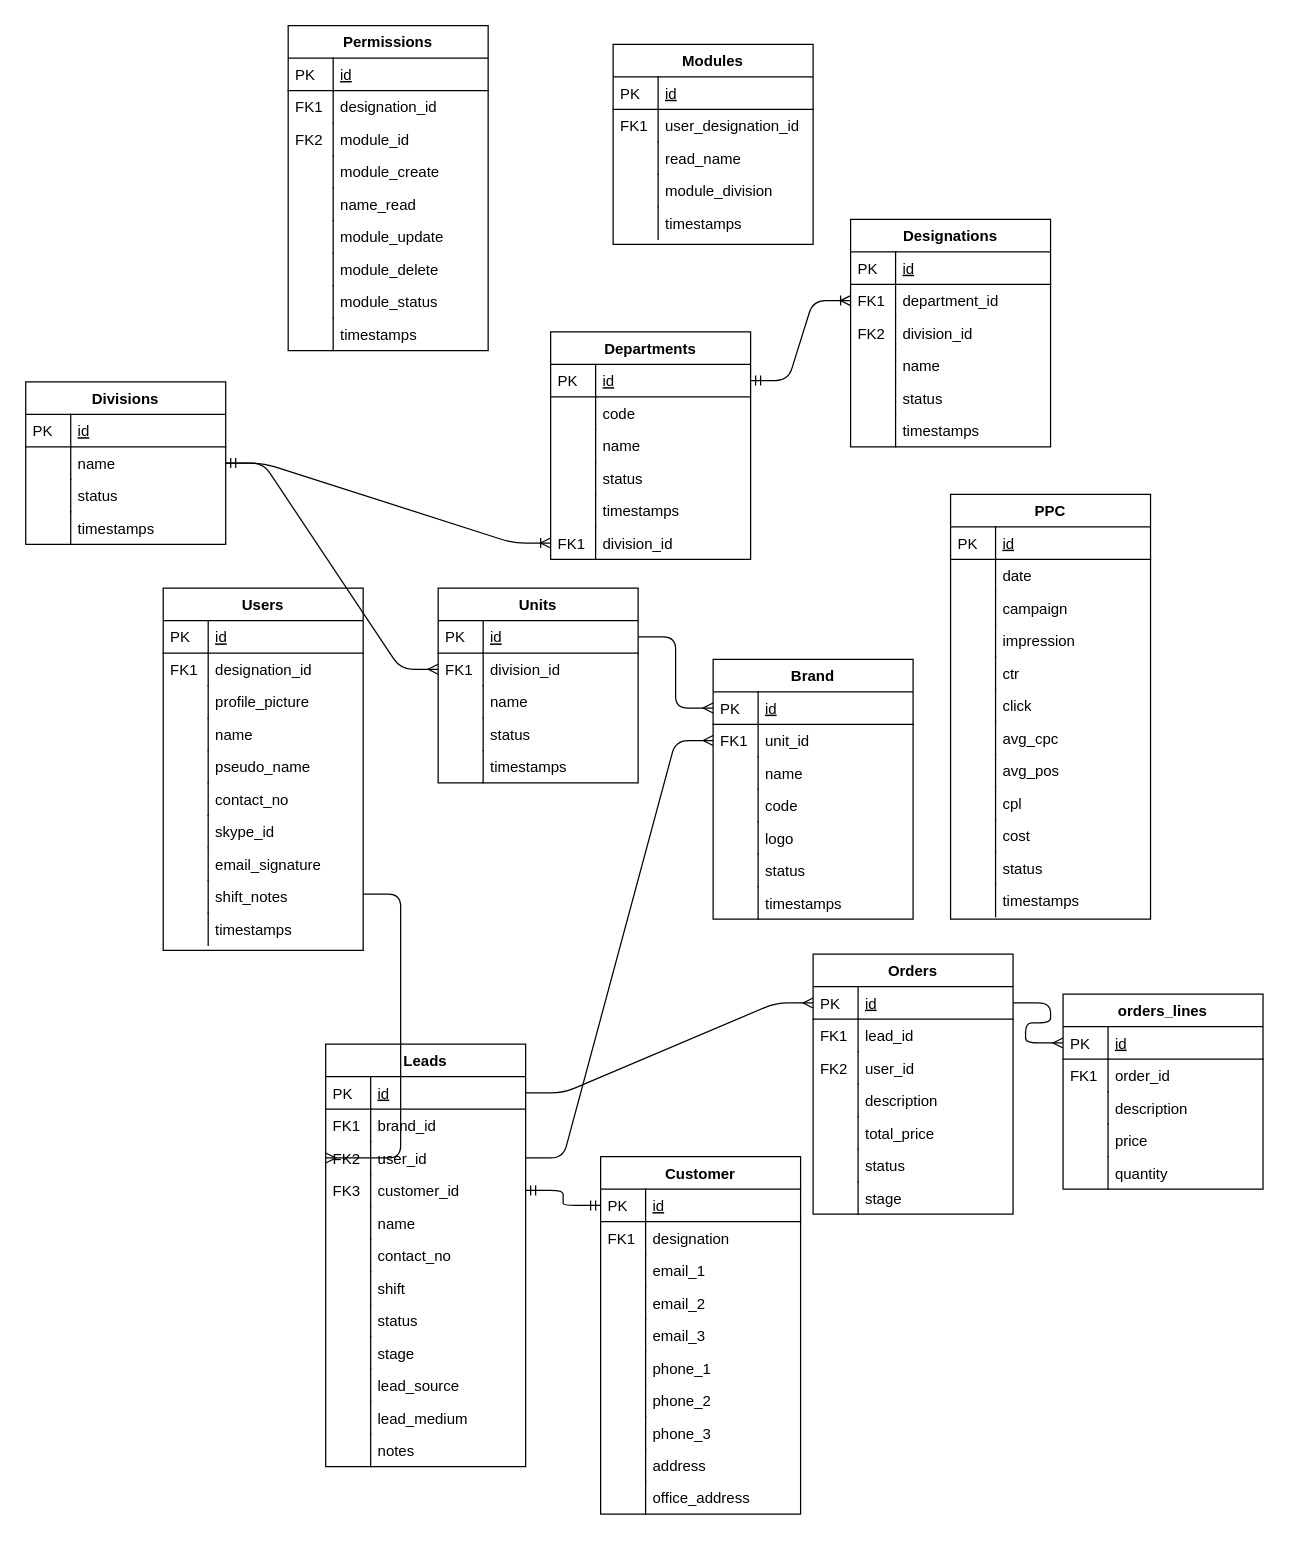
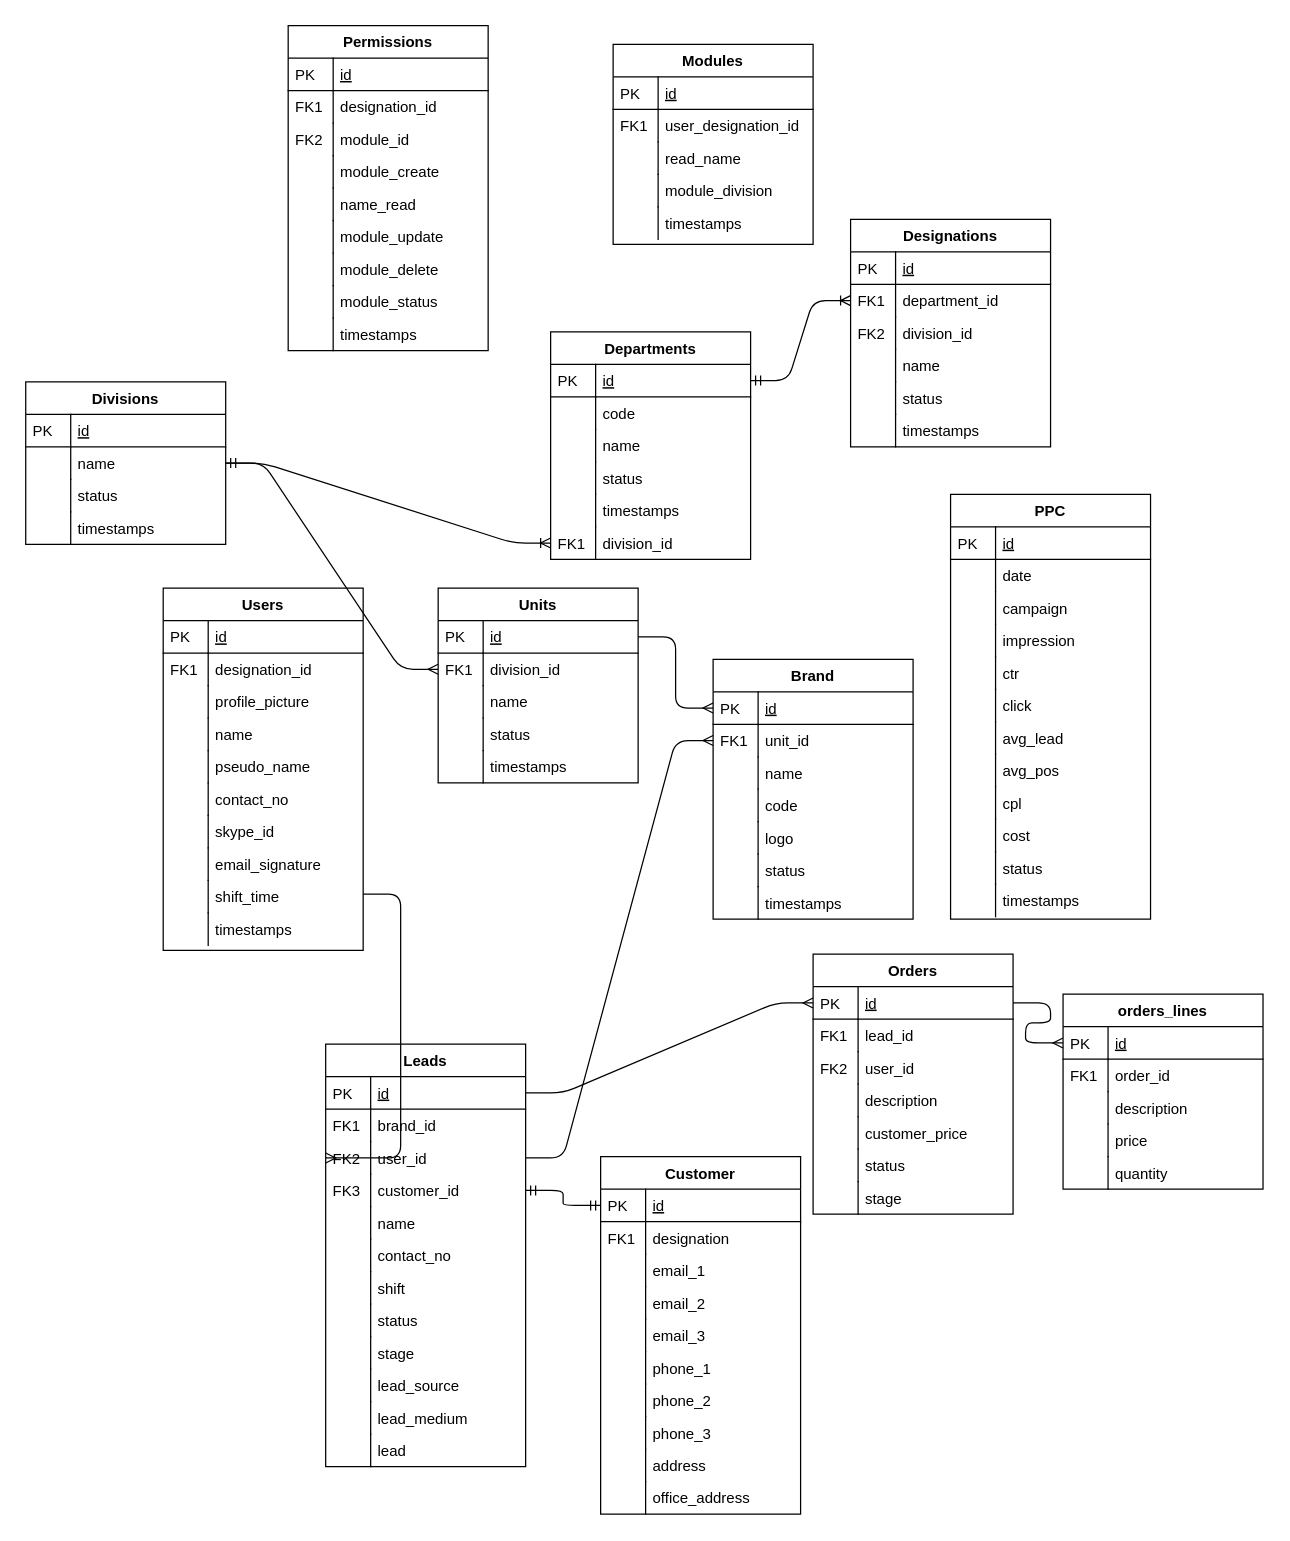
node "avg_cpc": label "avg_cpc" -> "avg_lead"
node "shift_notes": label "shift_notes" -> "shift_time"
node "total_price": label "total_price" -> "customer_price"
node "notes": label "notes" -> "lead"
